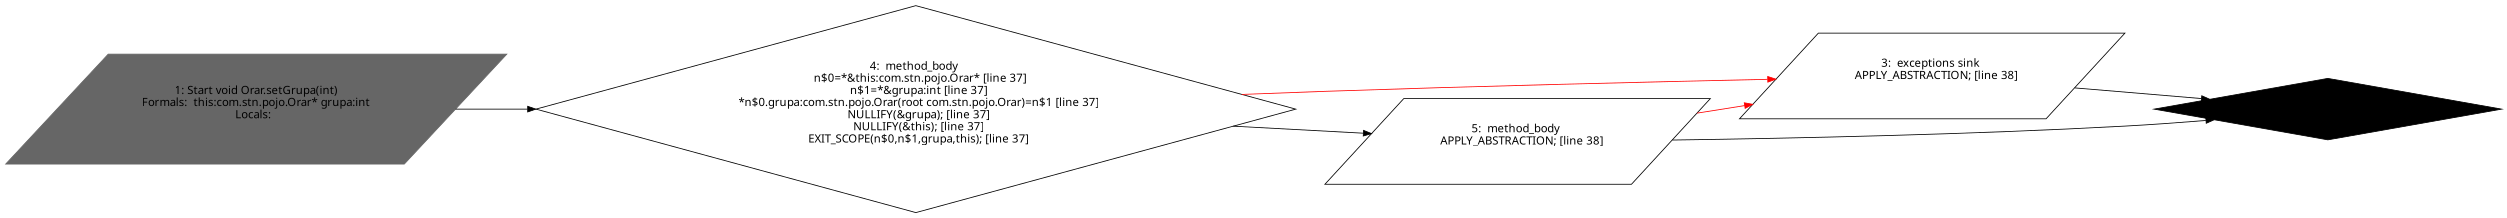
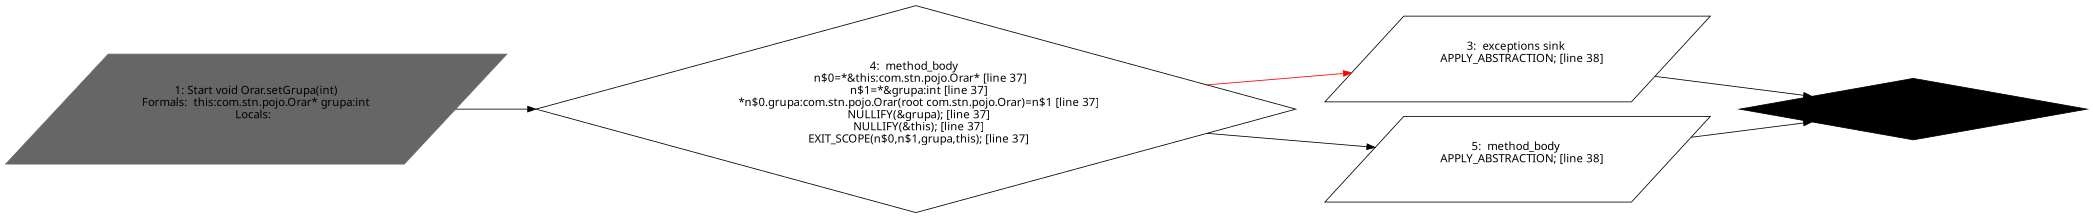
edge "5:  method_body APPLY_ABSTRACTION; [line 38]" -> "3:  exceptions sink APPLY_ABSTRACTION; [line 38]": removed
